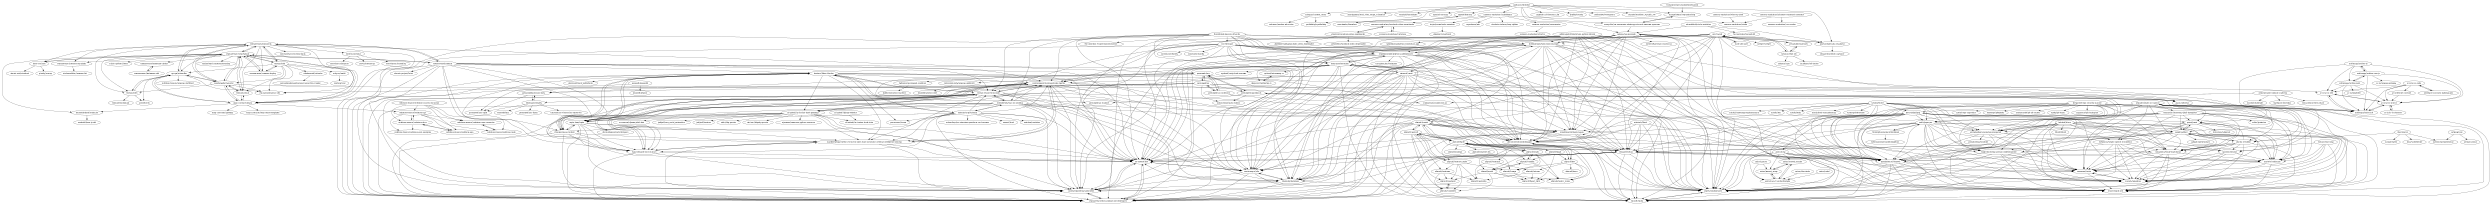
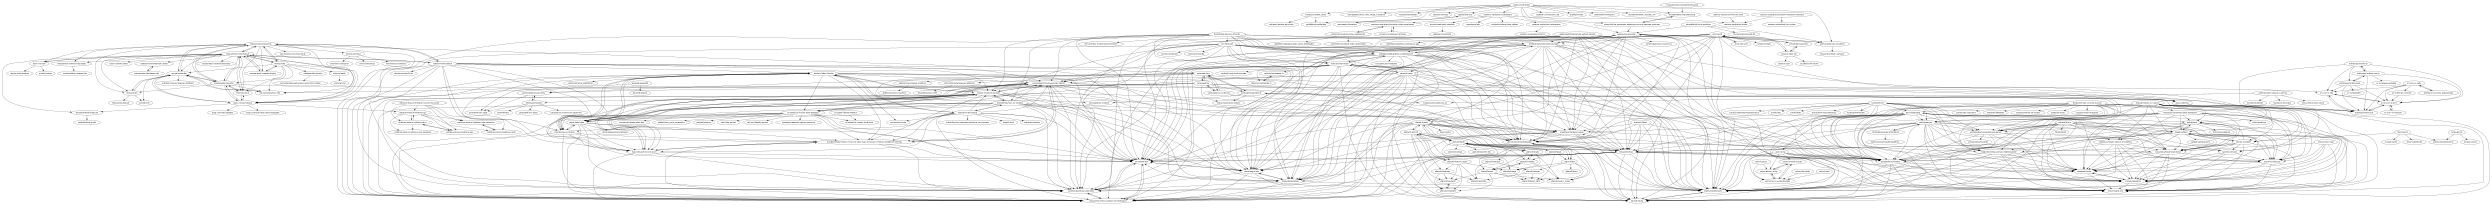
edge "Irys-xyz/arweave-js-sdk" -> "Irys-xyz/arbundles": added
node "kyx0r/nextvi": added
edge "n1arash/ngBestoon" -> "mtux/choqok-old": added
